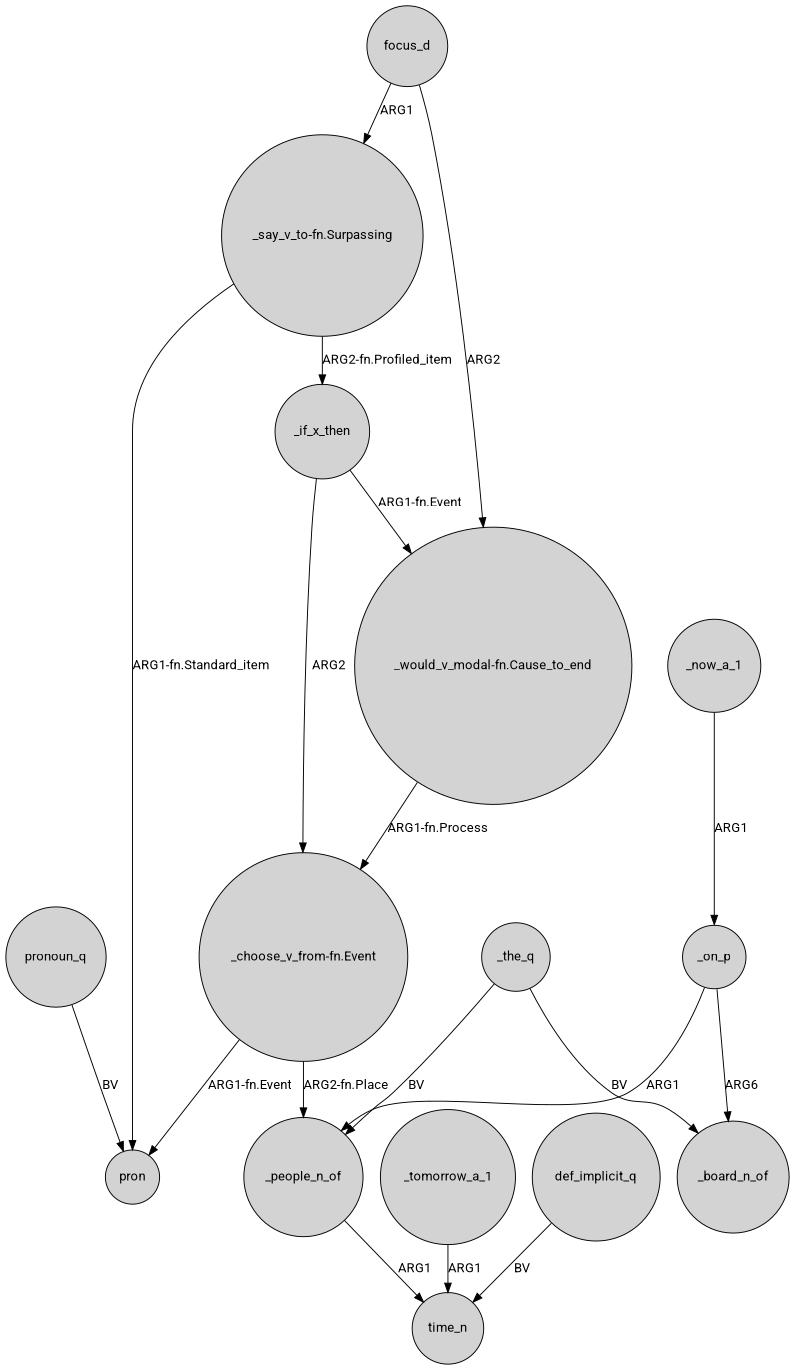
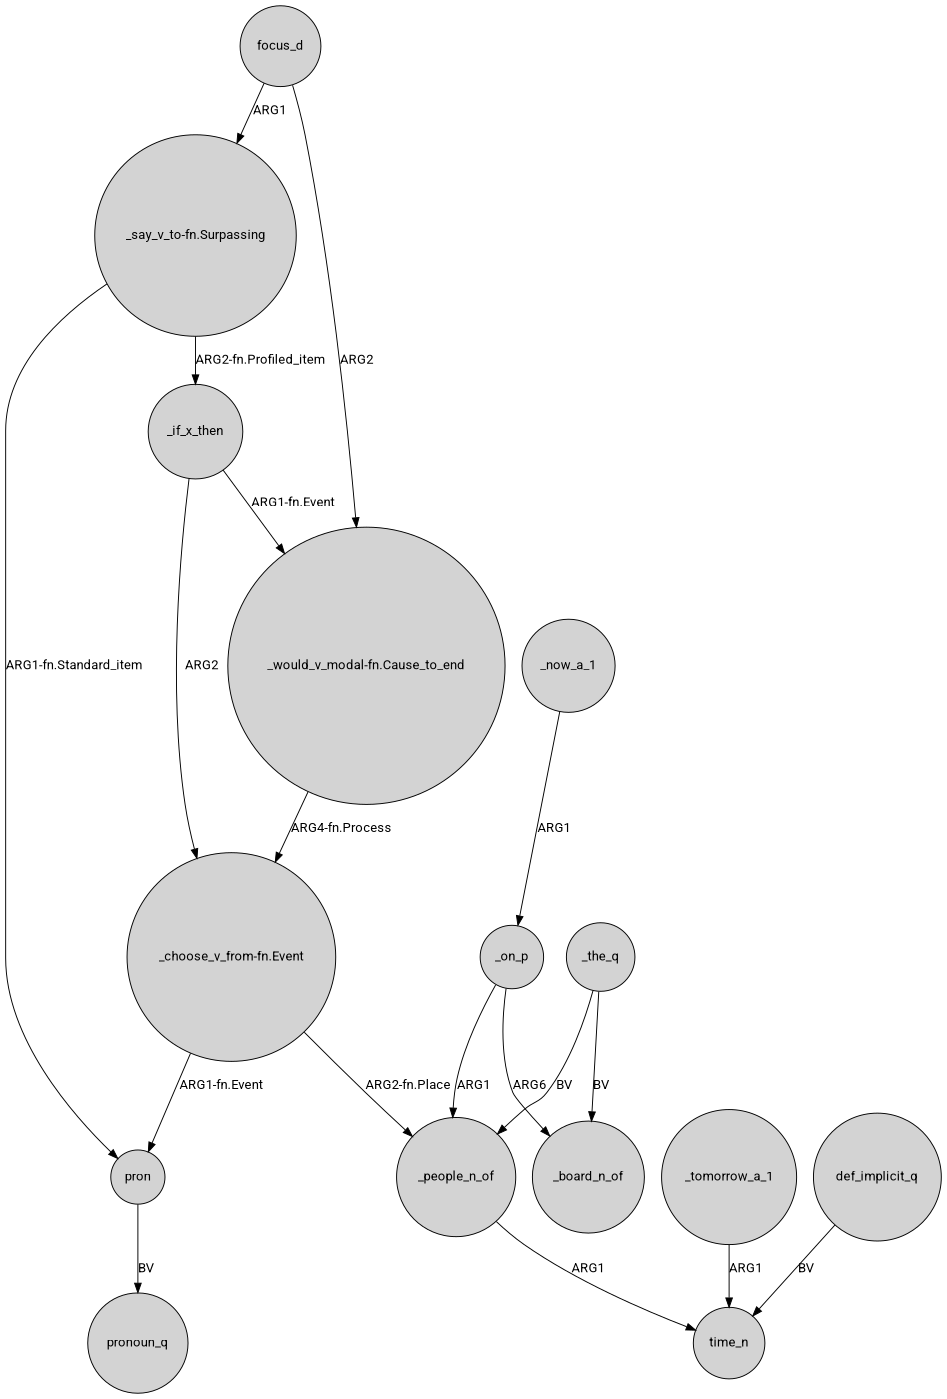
edge "_would_v_modal-fn.Cause_to_end" -> "_choose_v_from-fn.Event": label "ARG1-fn.Process" -> "ARG4-fn.Process"
edge "pronoun_q" -> "pron": reversed
